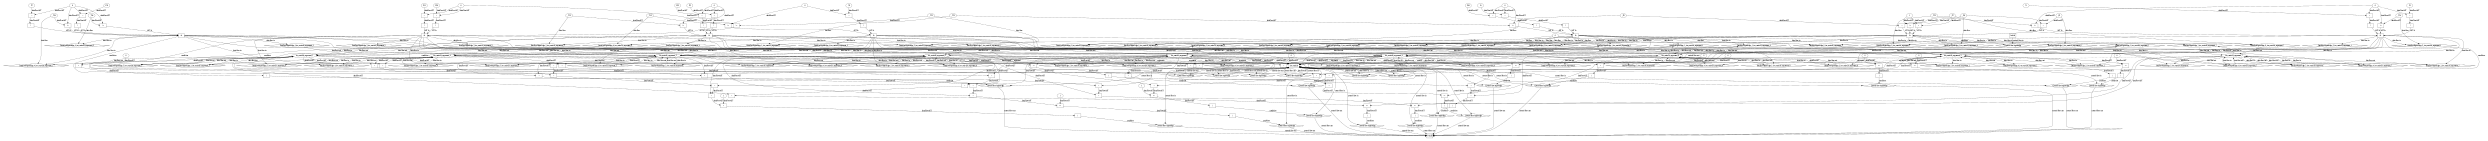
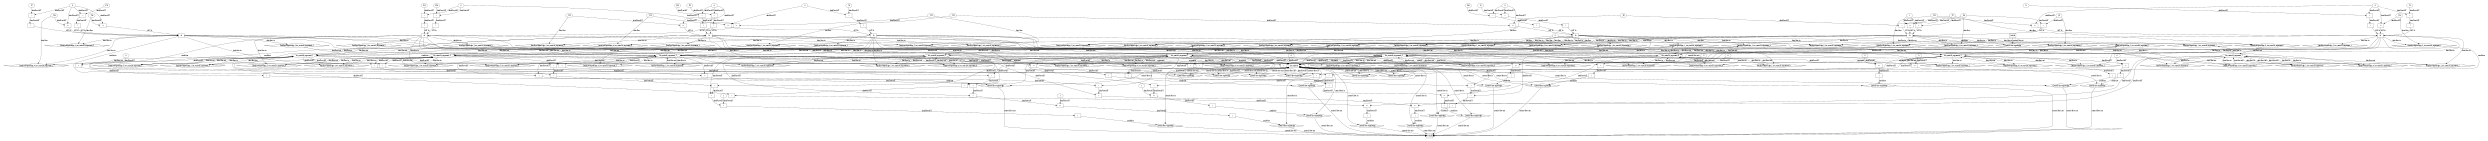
edge "DataFowHyperEdge_1_inv_main26_argument_7" -> "inv_main26_argument_7": removed, label "data flow out"
edge "inv_main26_argument_6" -> "DataFowHyperEdge_3_inv_main26_argument_6": removed, label "data flow in"
edge "DataFowHyperEdge_6_inv_main26_argument_3" -> "inv_main26_argument_3": removed, label "data flow out"
node "DataFowHyperEdge_4_inv_main26_argument_0": removed
node "DataFowHyperEdge_2_inv_main26_argument_8": removed
